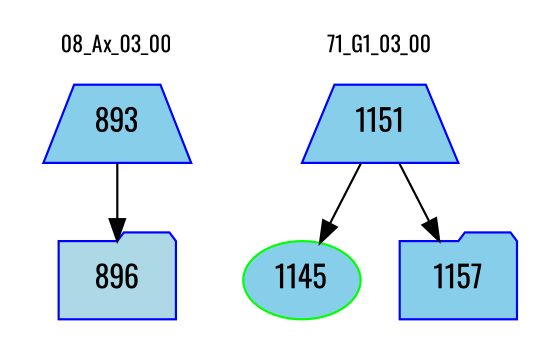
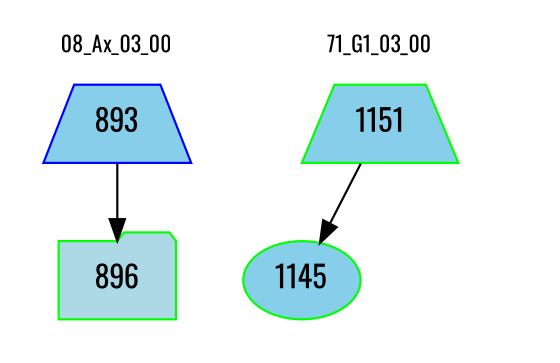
node "1151": color blue -> green
node "896": color blue -> green
node "1157": removed
